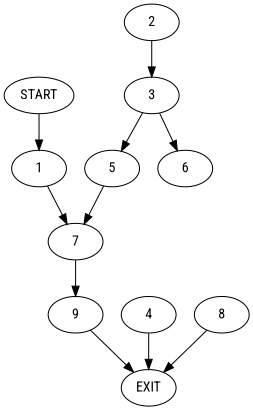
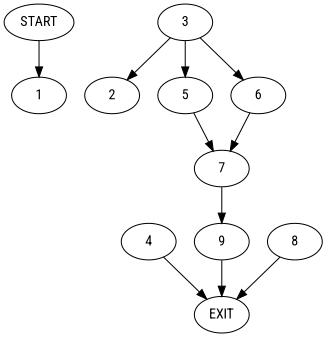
edge "2" -> "3": reversed
edge "1" -> "7": now "6" -> "7"
